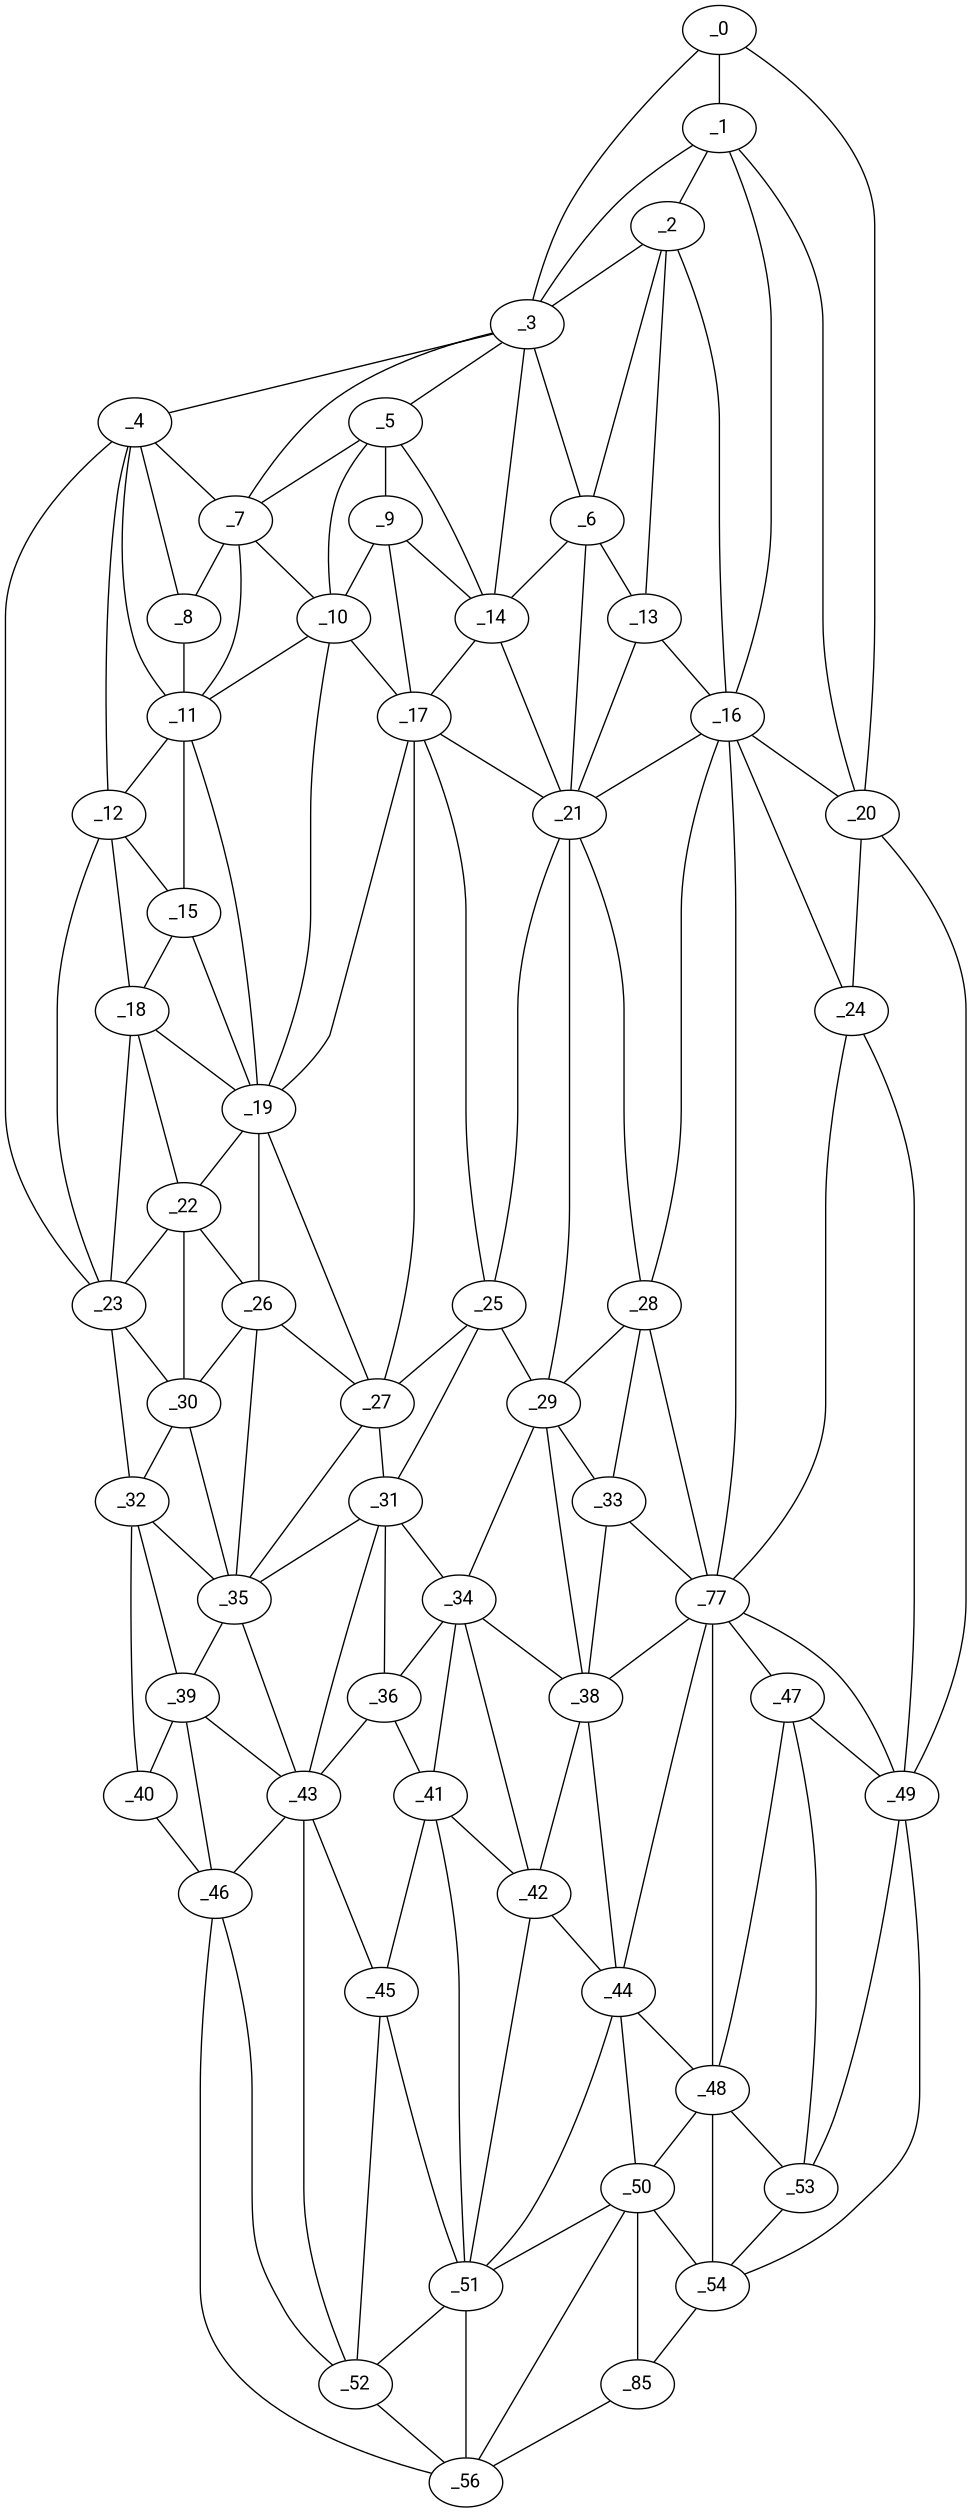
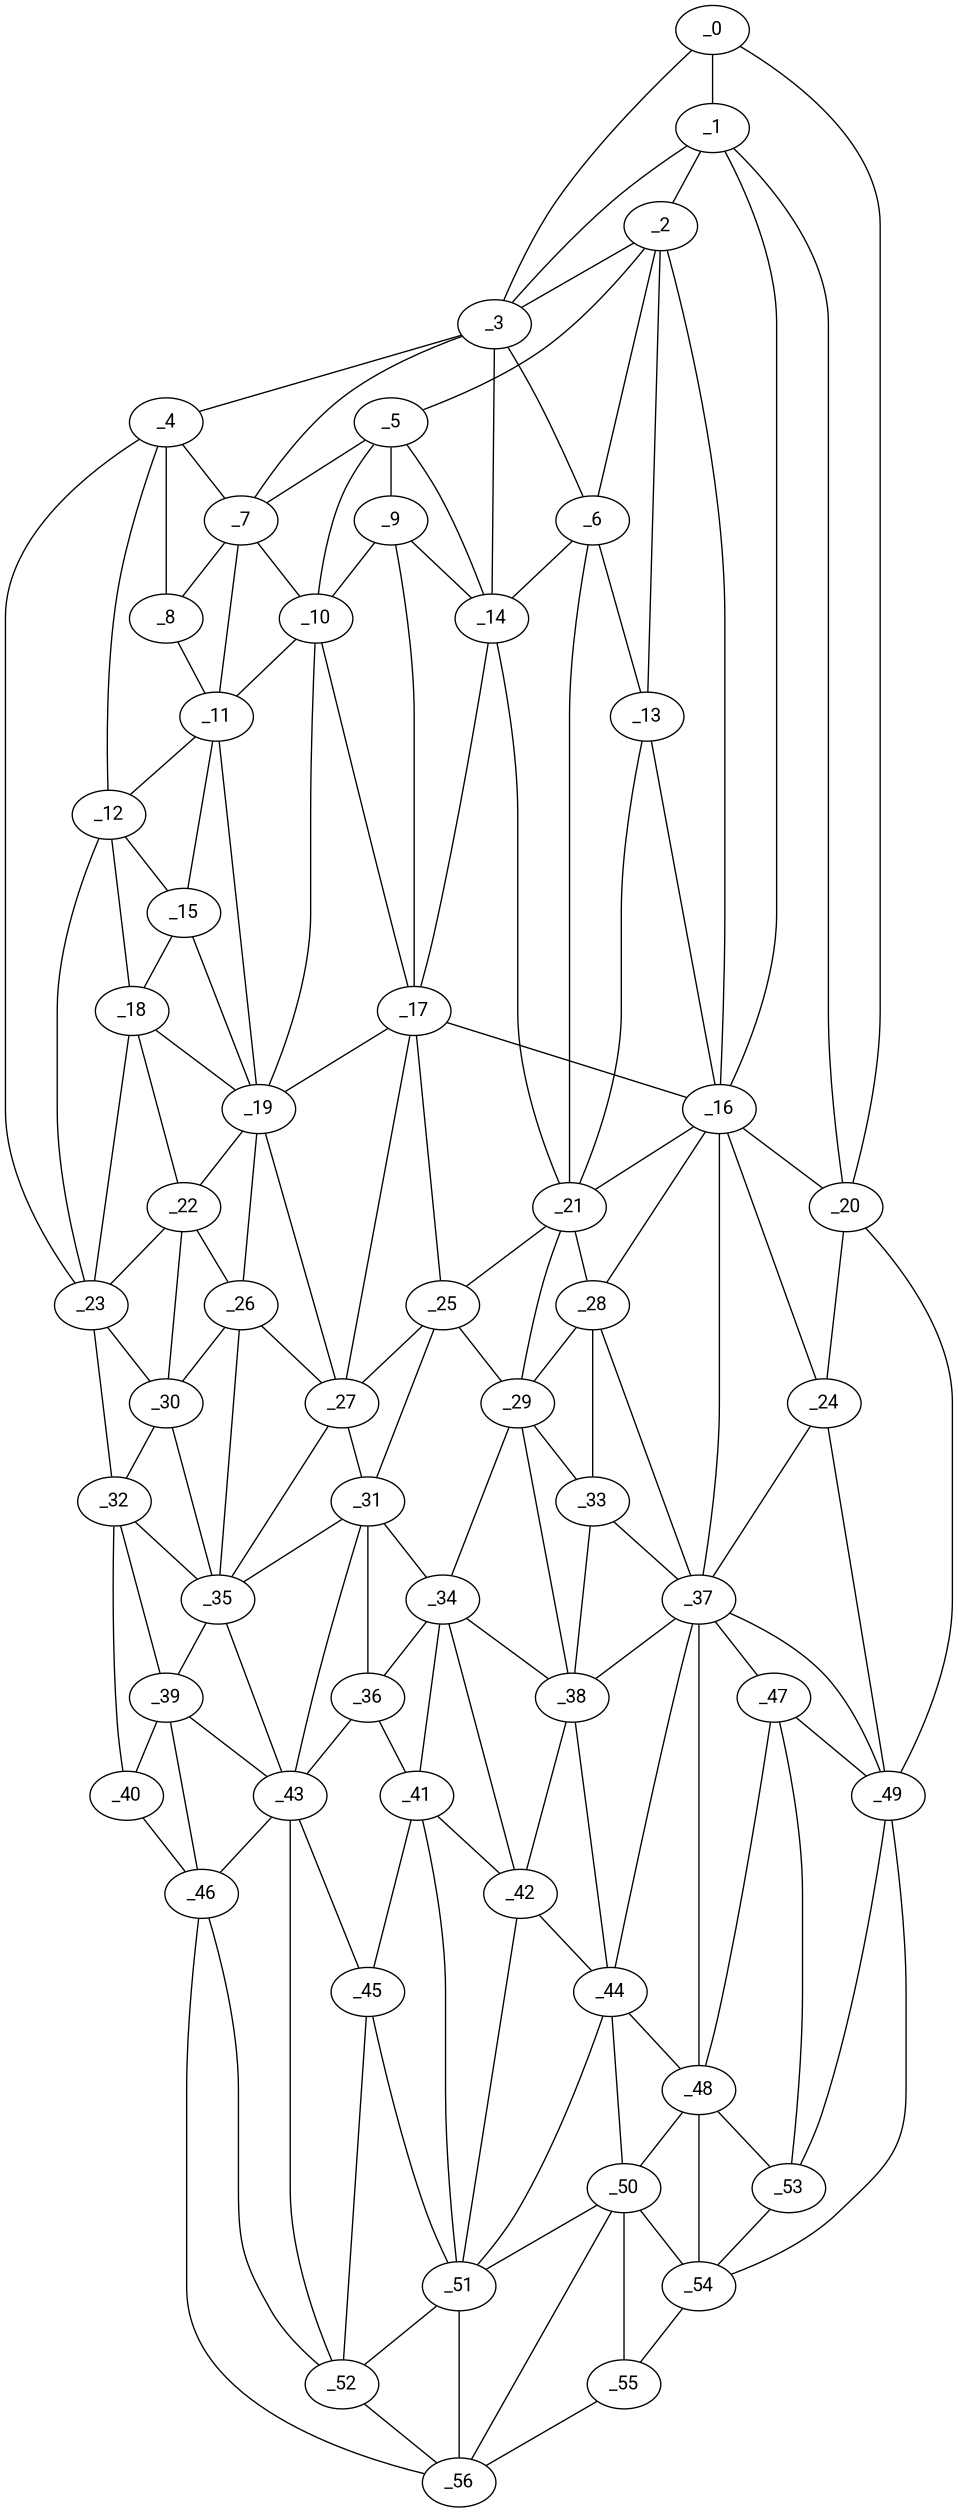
edge "_3" -- "_5": now "_2" -- "_5"
edge "_4" -- "_11": removed
edge "_17" -- "_21": now "_17" -- "_16"
node "_77": label "_77" -> "_37"
node "_85": label "_85" -> "_55"
